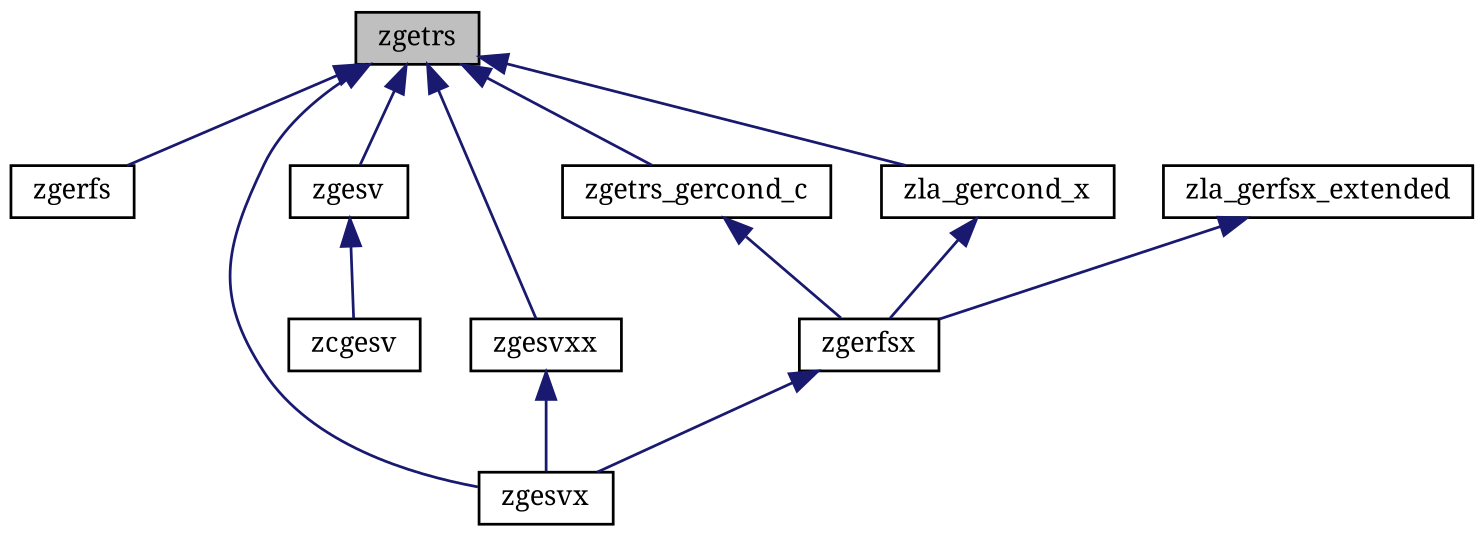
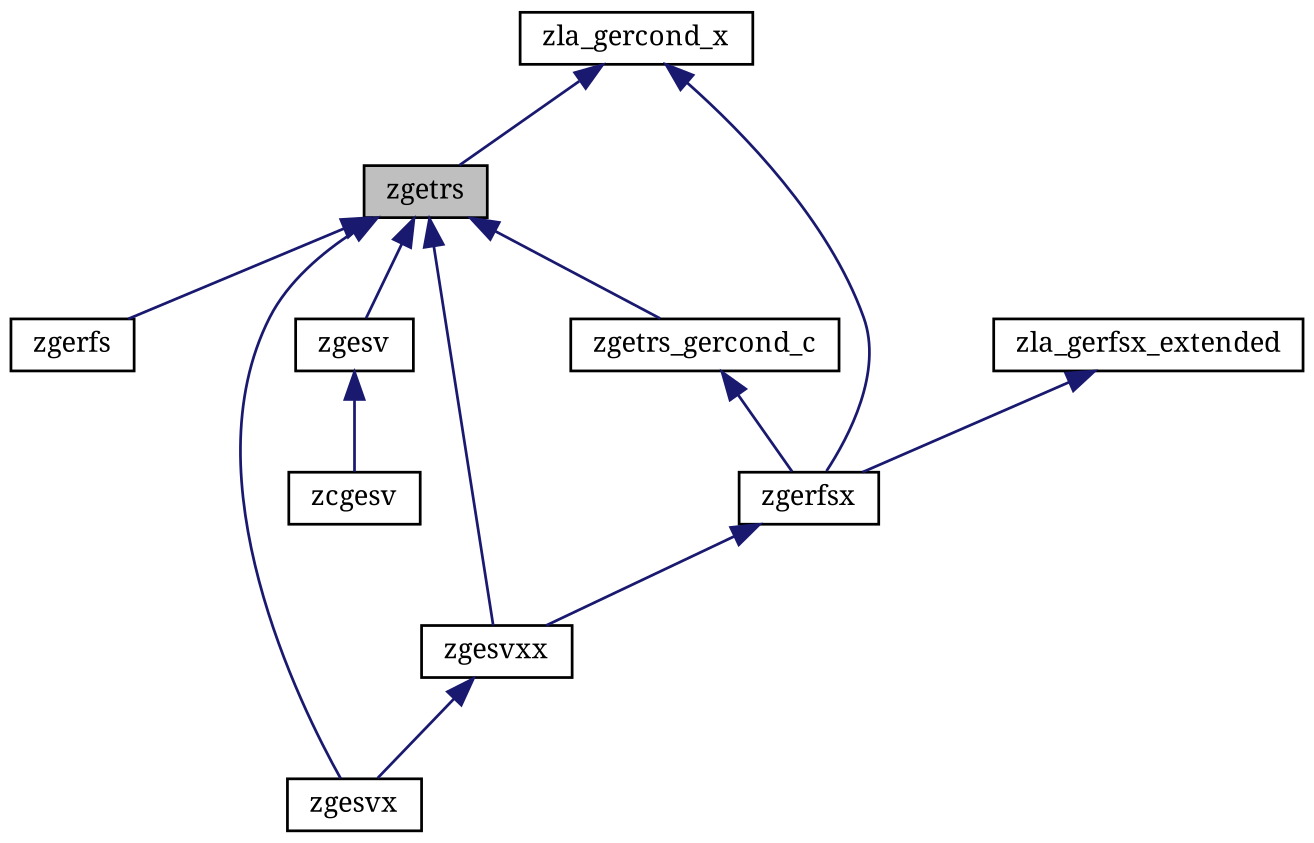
edge "zla_gercond_x" -> "zgetrs": reversed
edge "zgesvx" -> "zgerfsx": now "zgesvxx" -> "zgerfsx"
